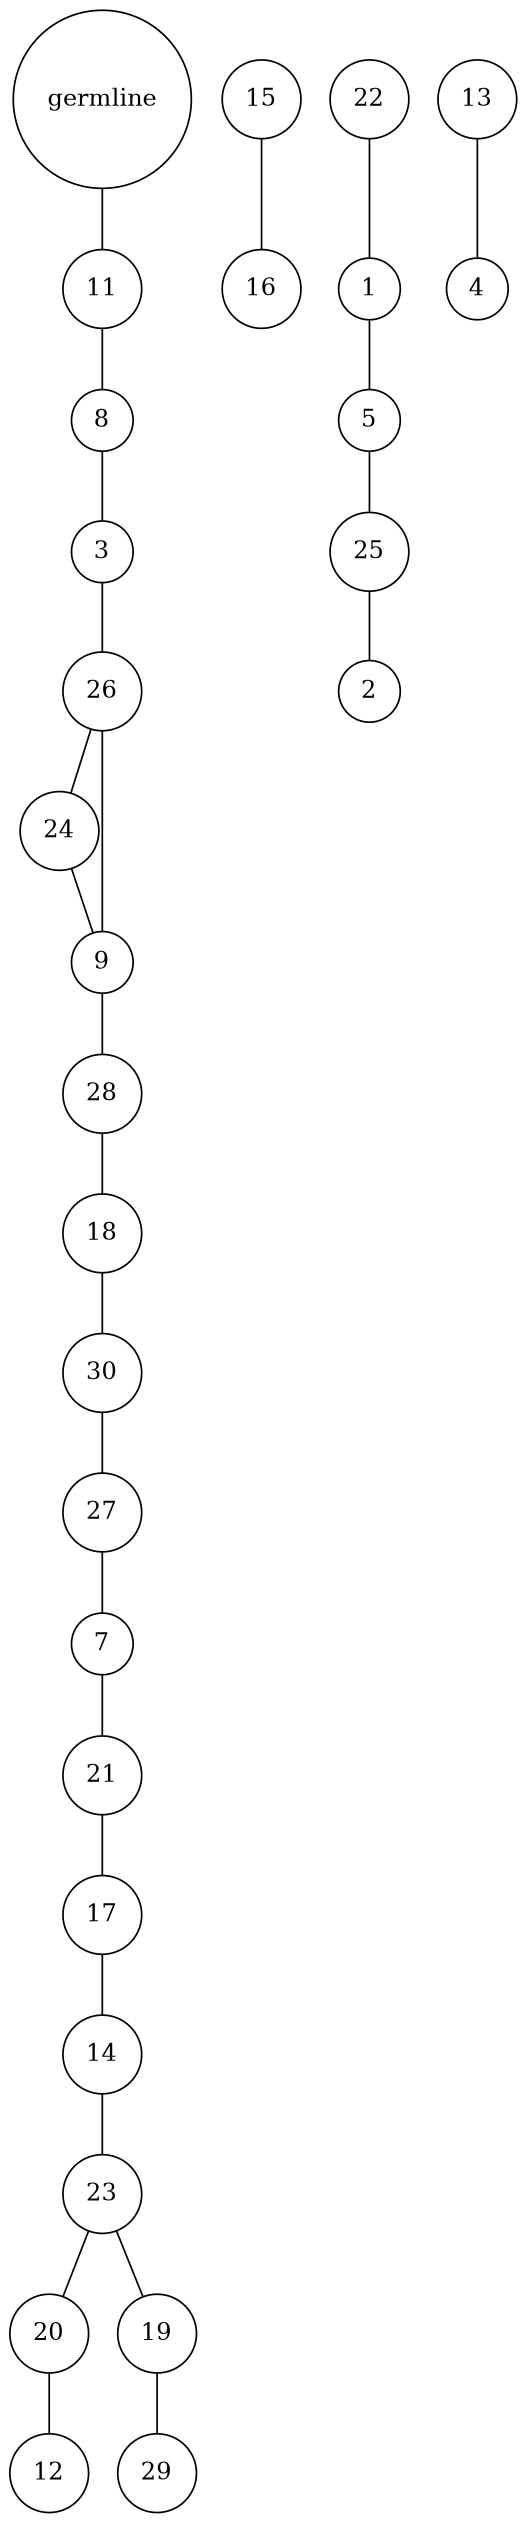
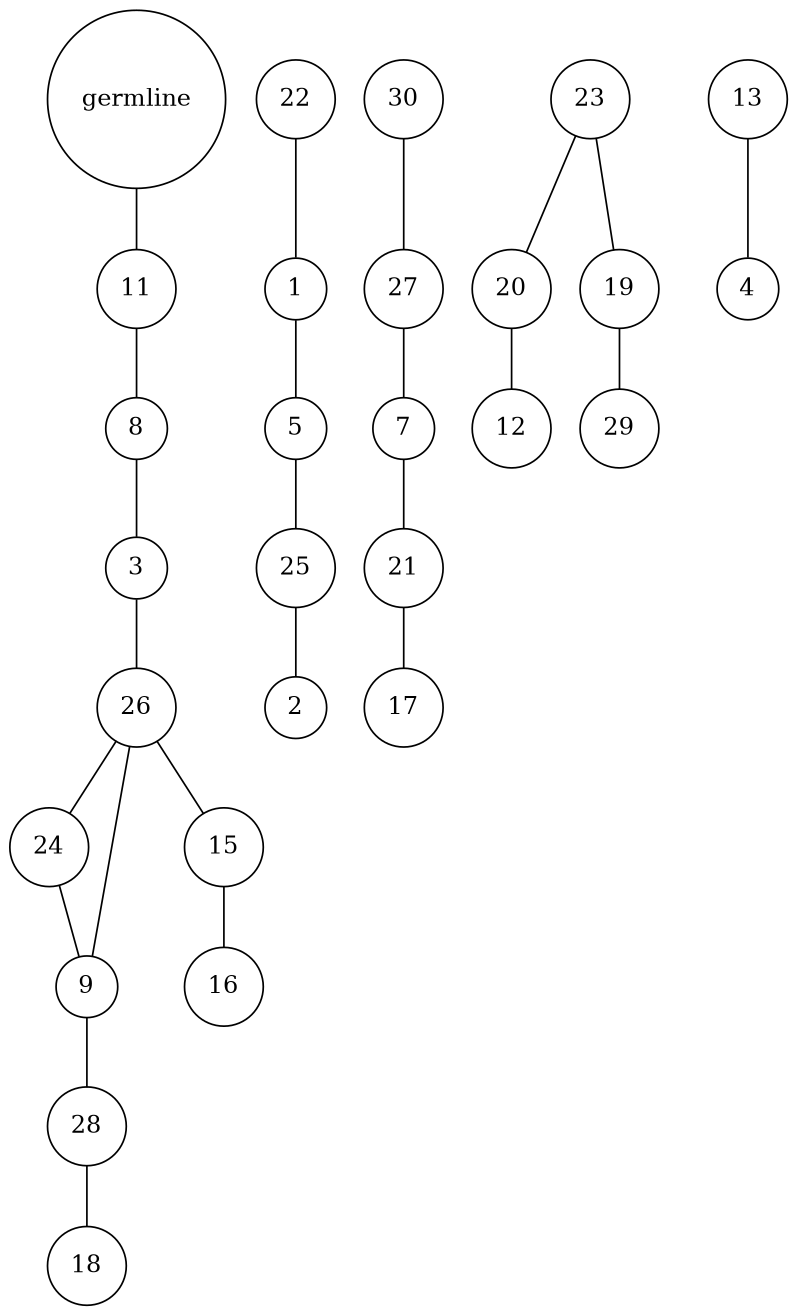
edge "26" -- "15": added
edge "18" -- "30": removed
node "14": removed
